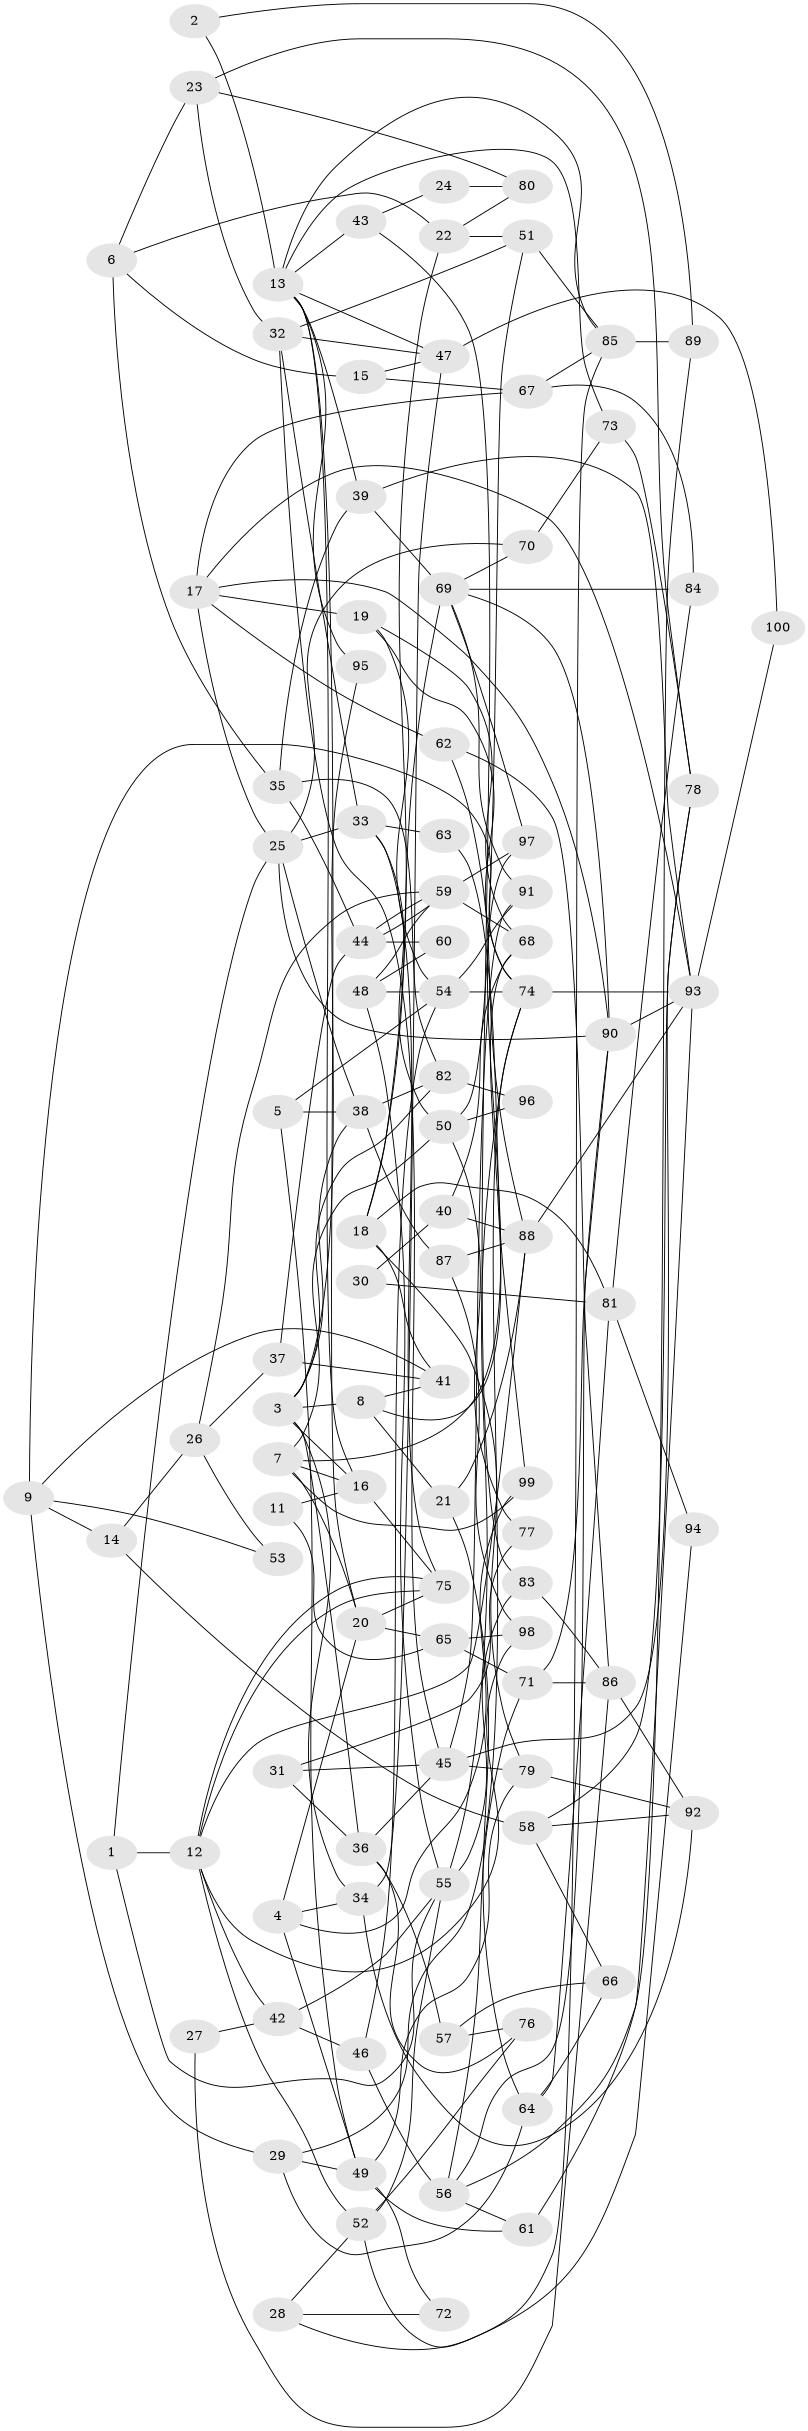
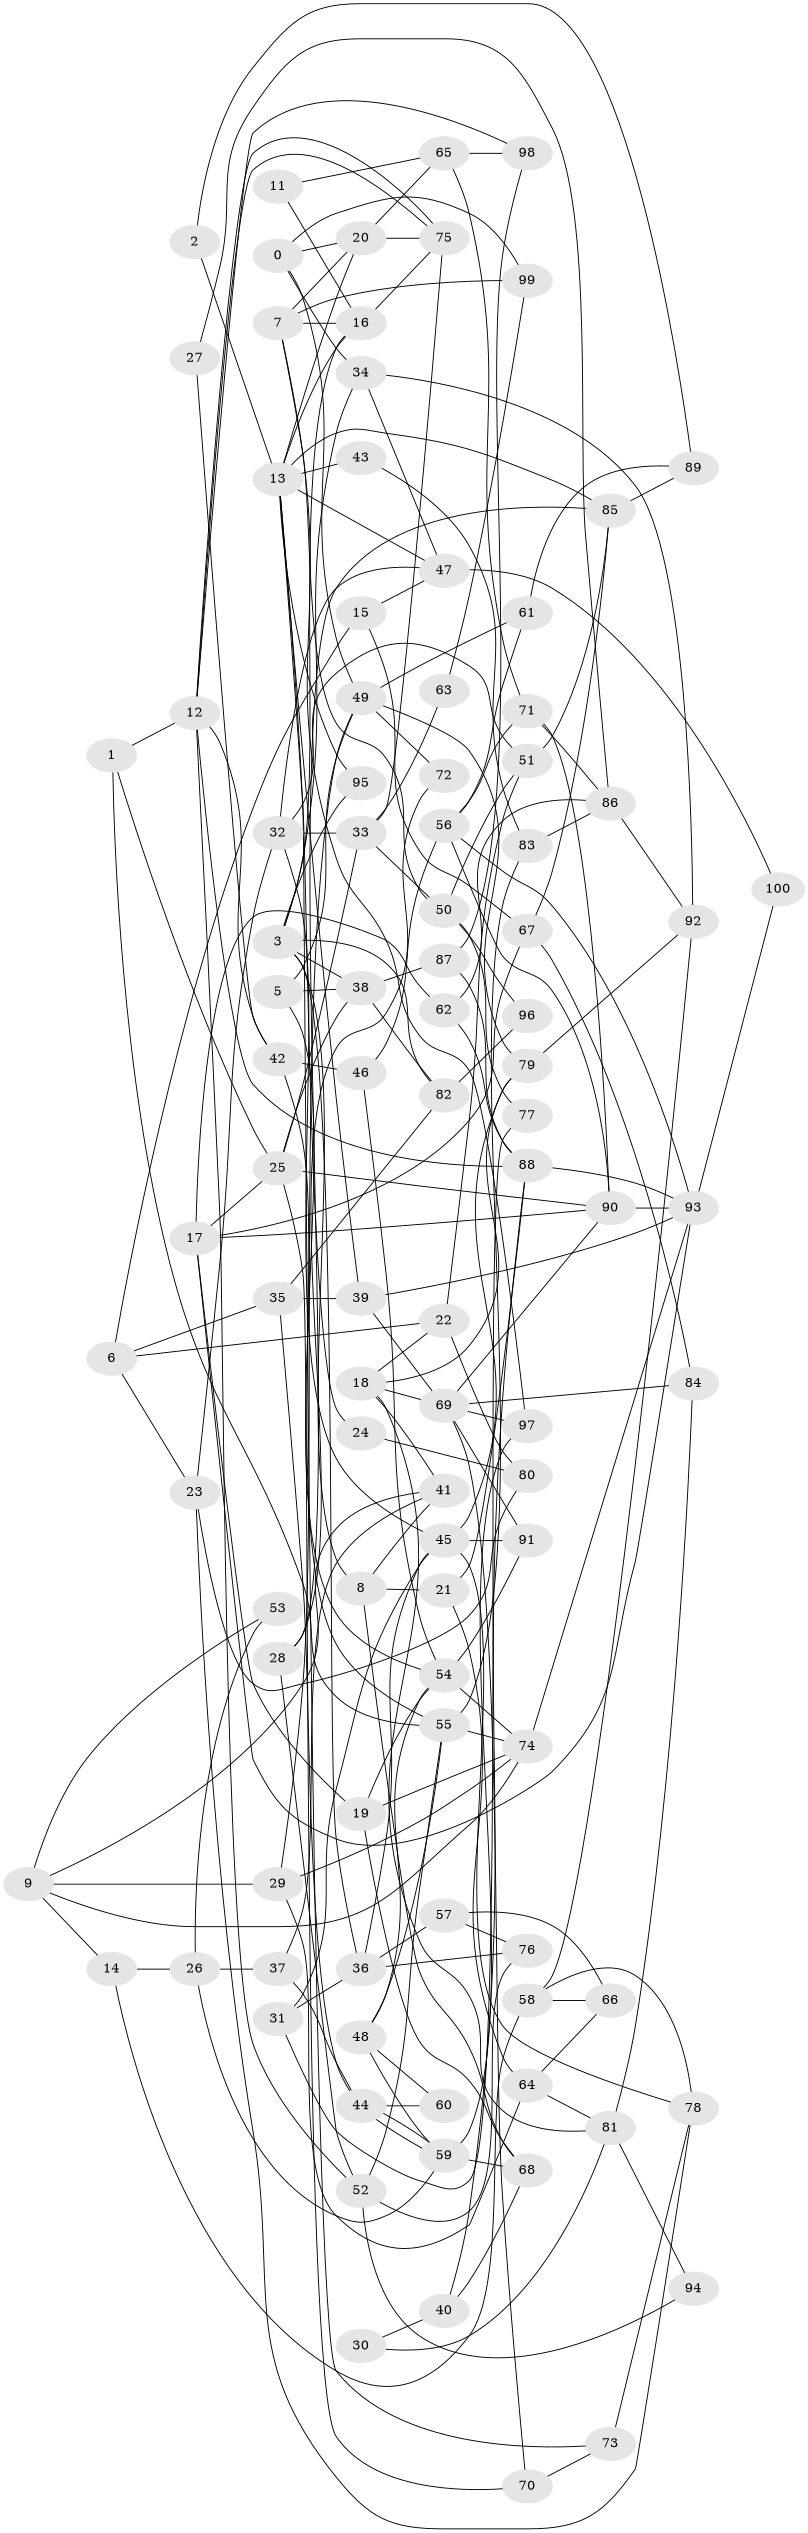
edge "24" -- "43": now "24" -- "13"
node "4": label "4" -> "0"
